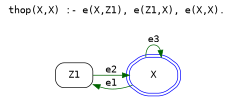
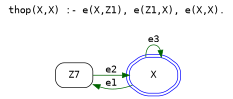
node "Z1": label "Z1" -> "Z7"
